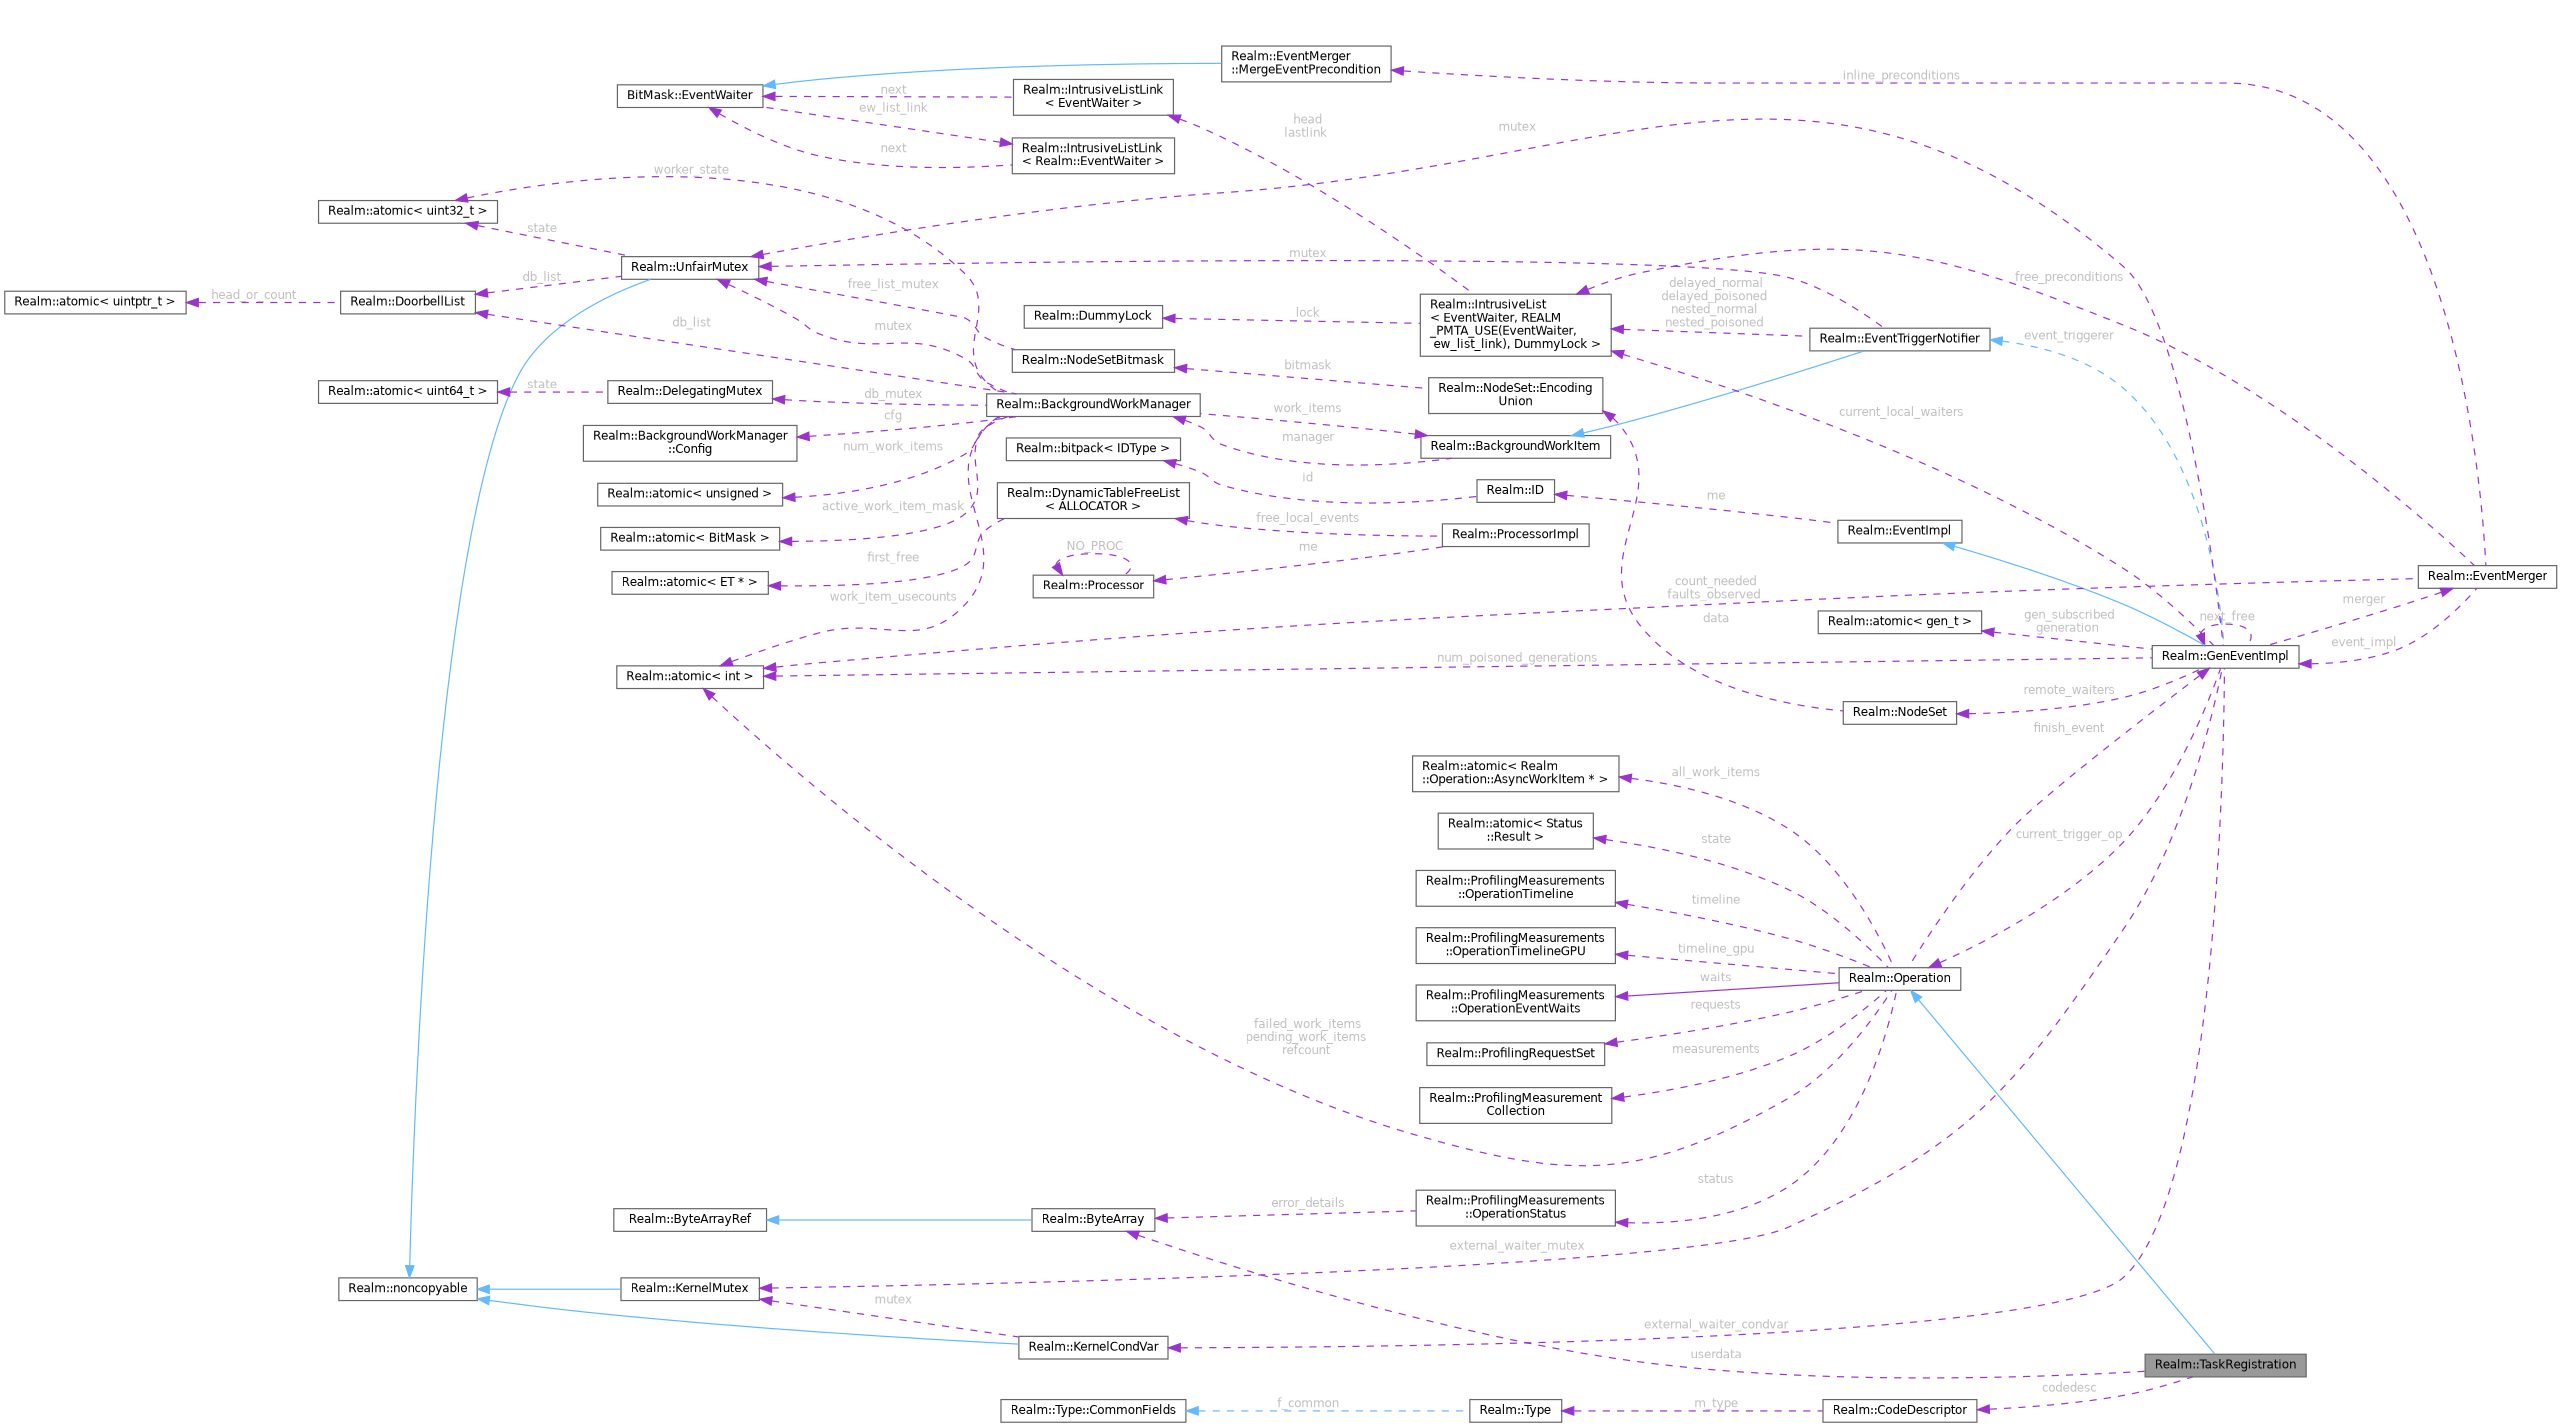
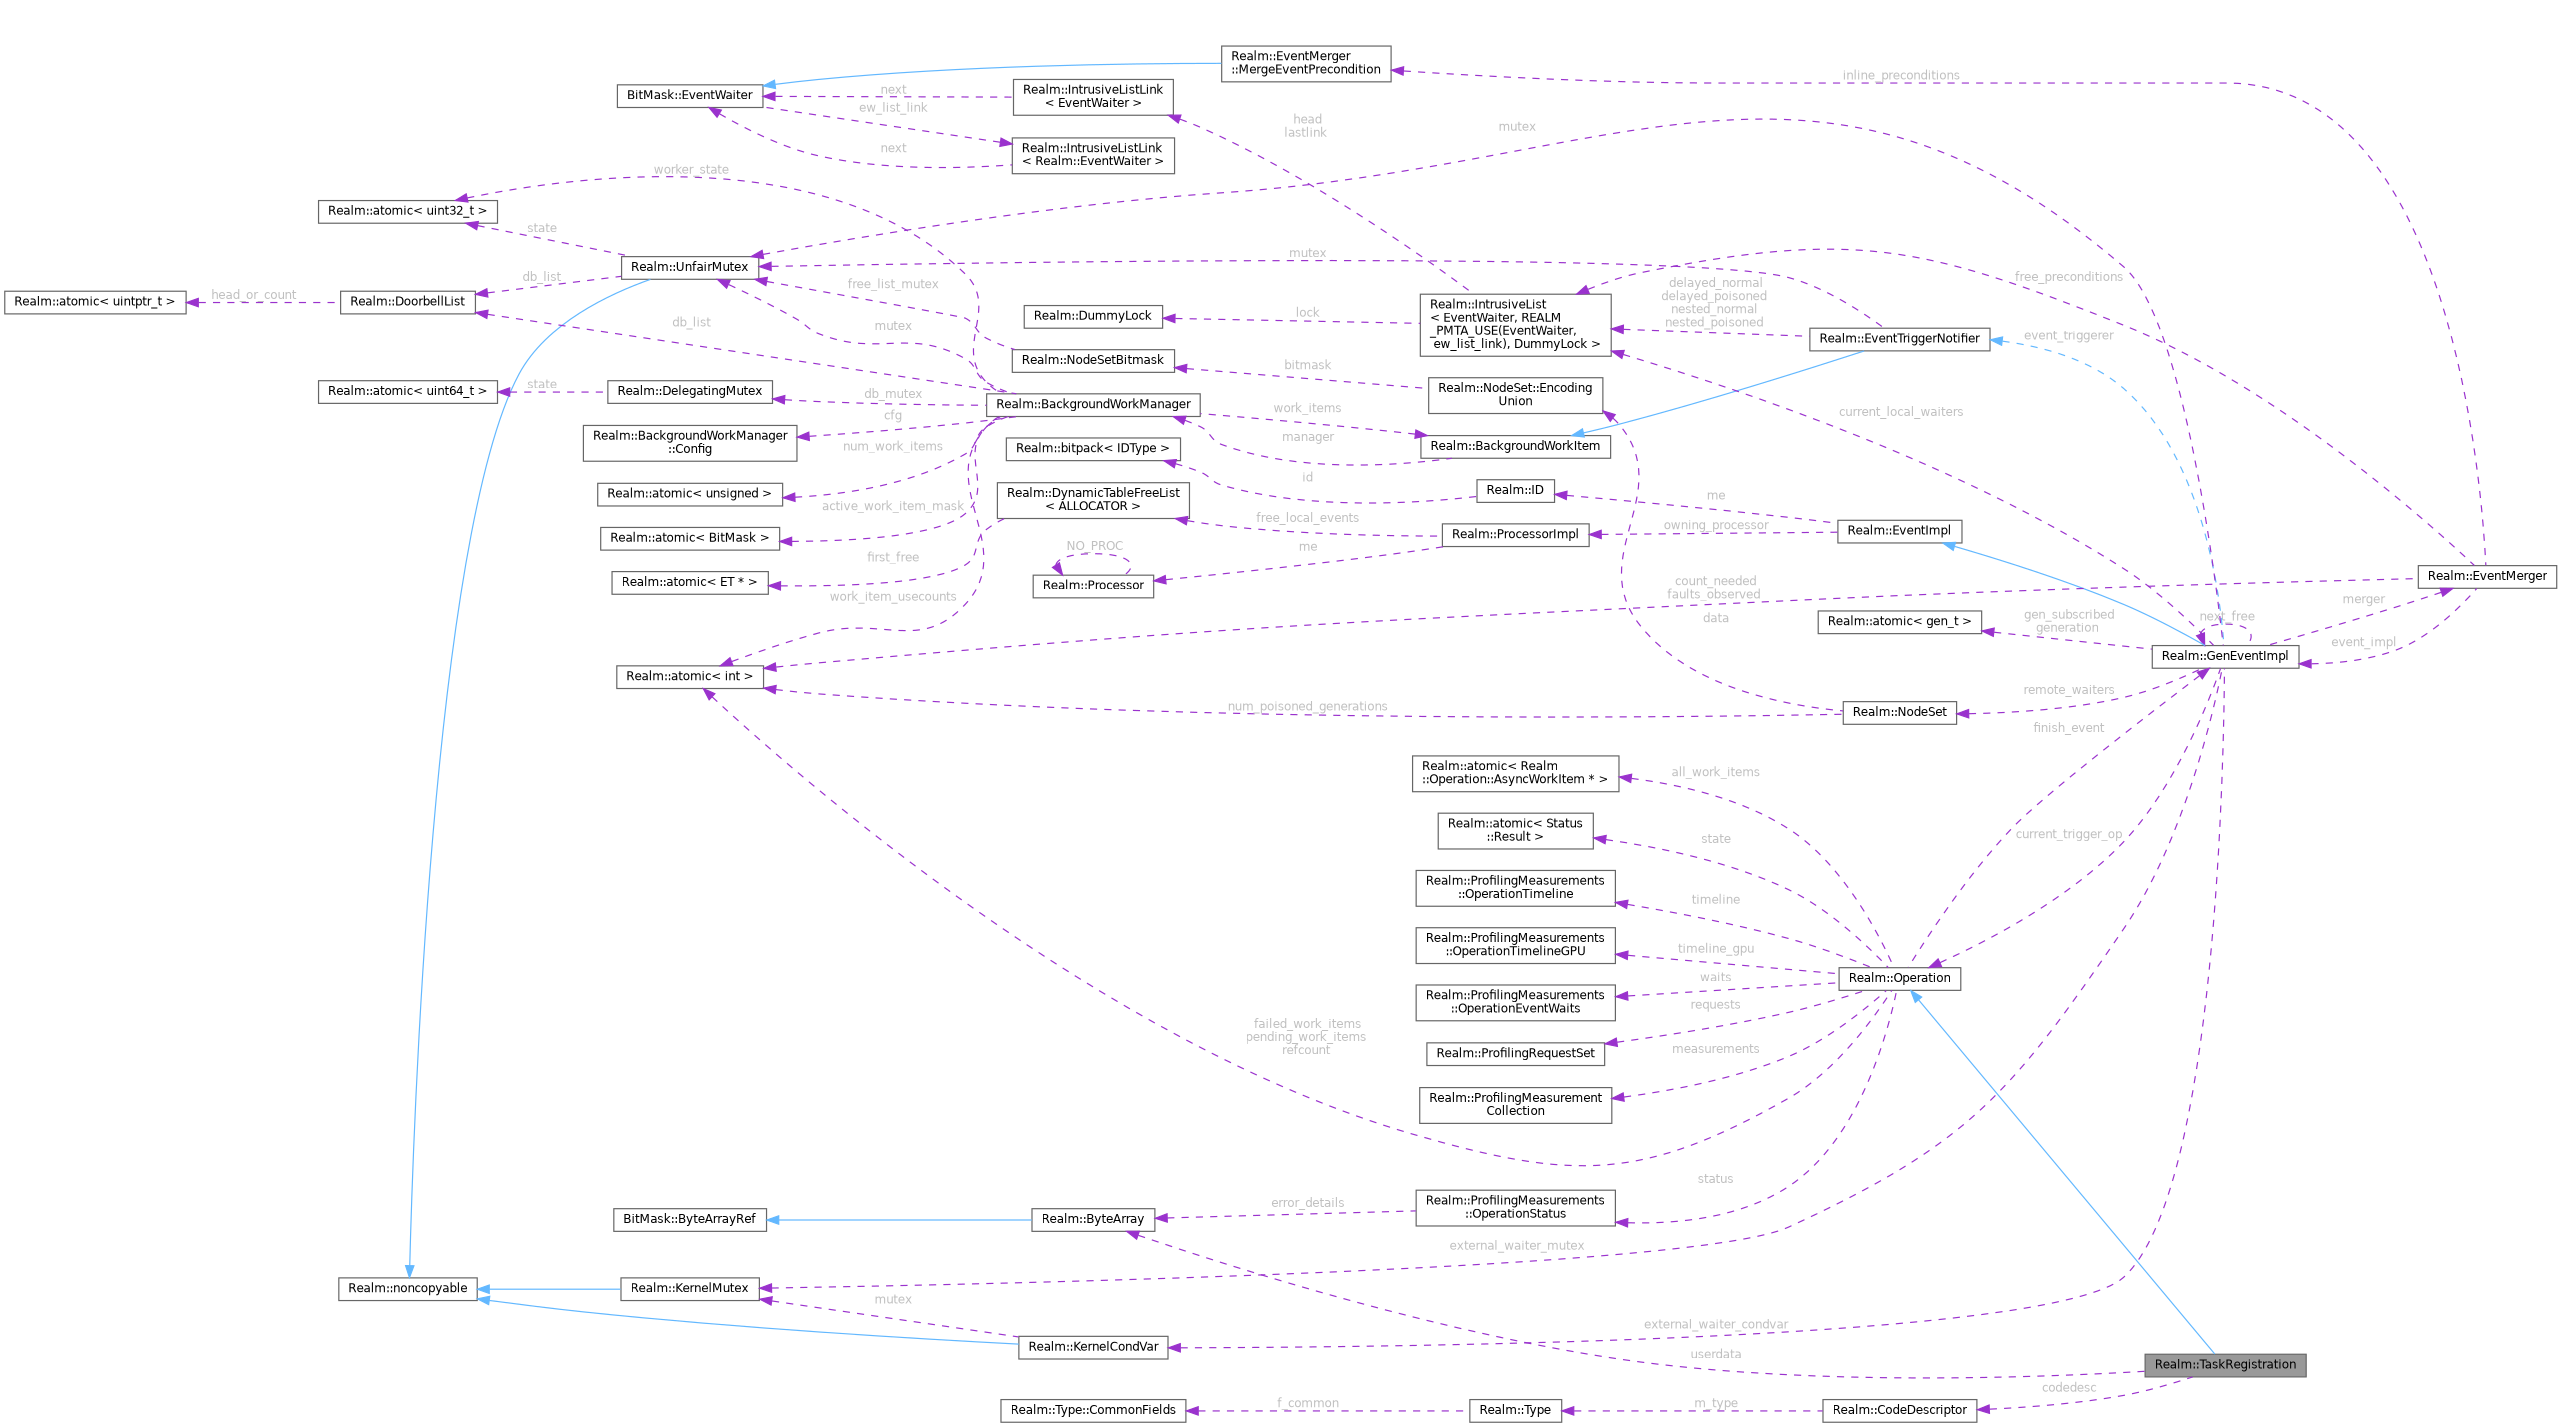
edge "Realm::EventImpl" -> "Realm::ProcessorImpl": added, label "owning_processor"
edge "Realm::GenEventImpl" -> "Realm::atomic< int >": now "Realm::NodeSet" -> "Realm::atomic< int >"
edge "Realm::Operation" -> "Realm::ProfilingMeasurements ::OperationEventWaits": style solid -> dashed
node "Realm::ByteArrayRef": label "Realm::ByteArrayRef" -> "BitMask::ByteArrayRef"
edge "Realm::Type" -> "Realm::Type::CommonFields": color steelblue1 -> darkorchid3
